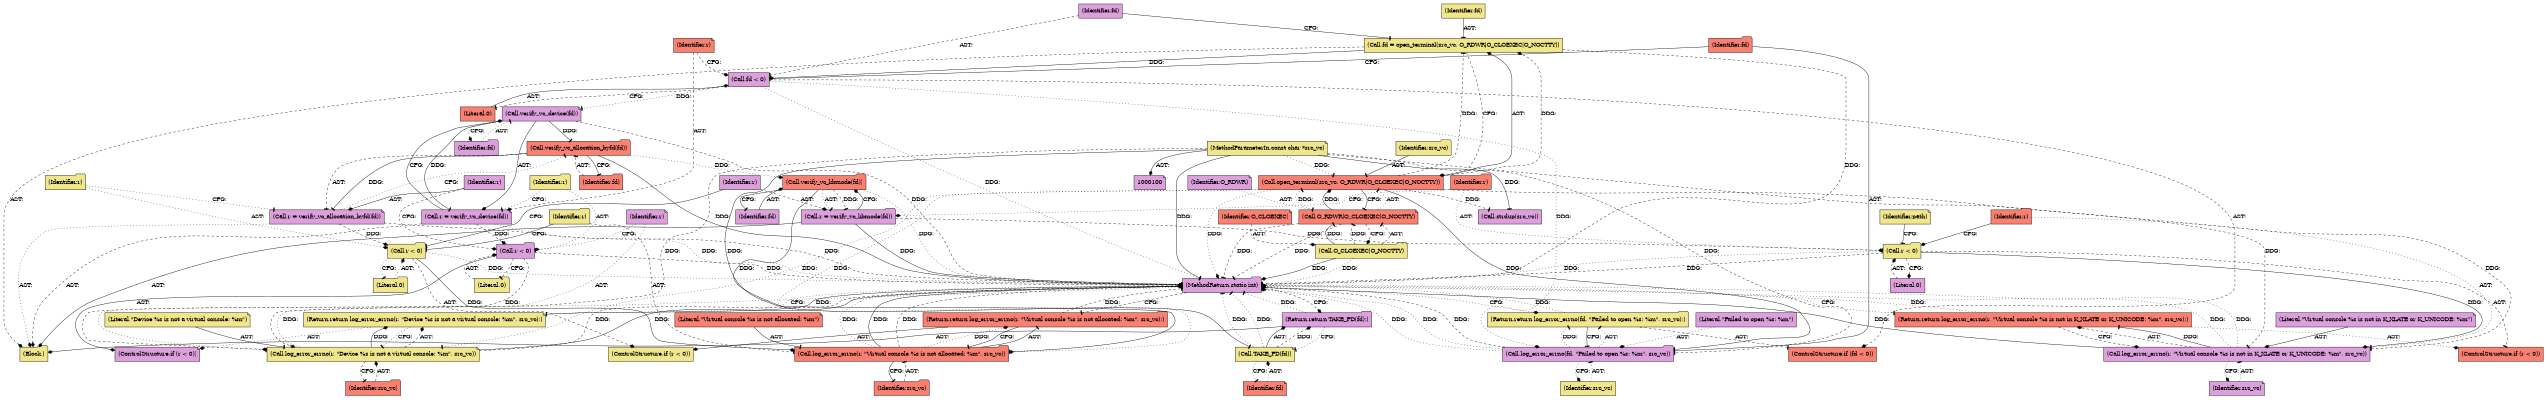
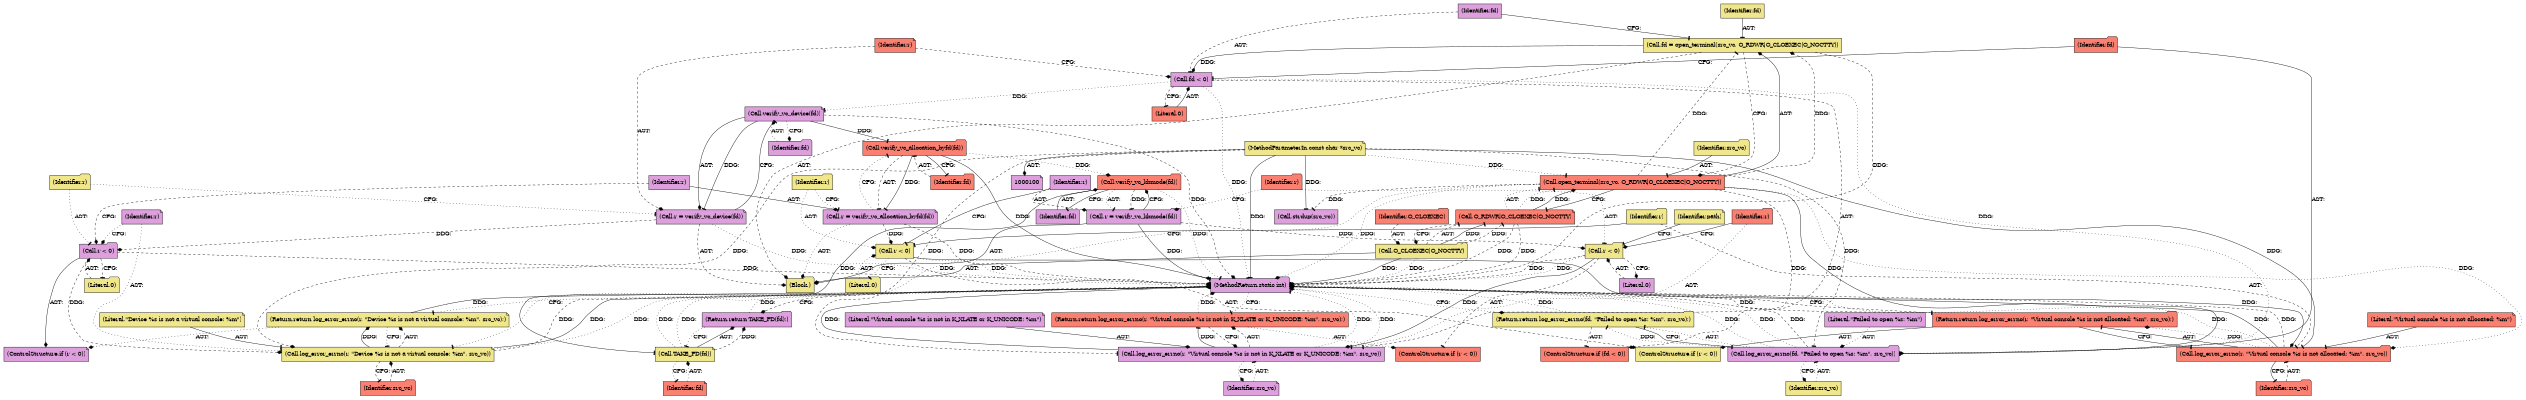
node "(Identifier,O_RDWR)": removed
node "(Identifier,O_CLOEXEC)": shape note -> folder
edge "(Return,return TAKE_FD(fd);)" -> "(Block,)": now "(Call,O_CLOEXEC|O_NOCTTY)" -> "(Block,)"
